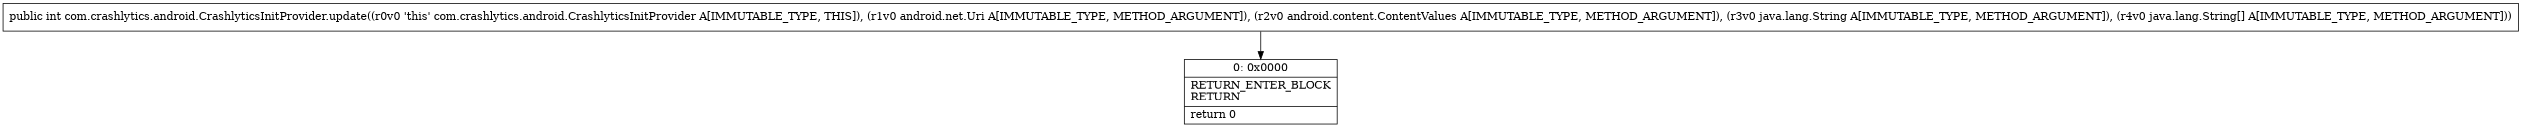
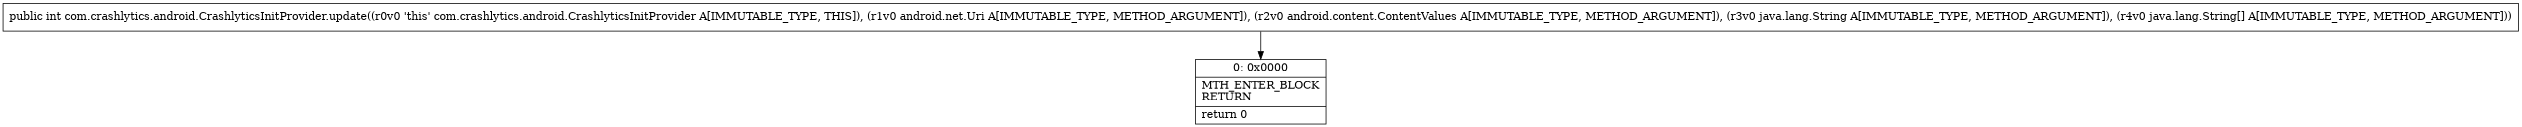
node "0: 0x0000": text "RETURN_ENTER_BLOCK" -> "MTH_ENTER_BLOCK"
